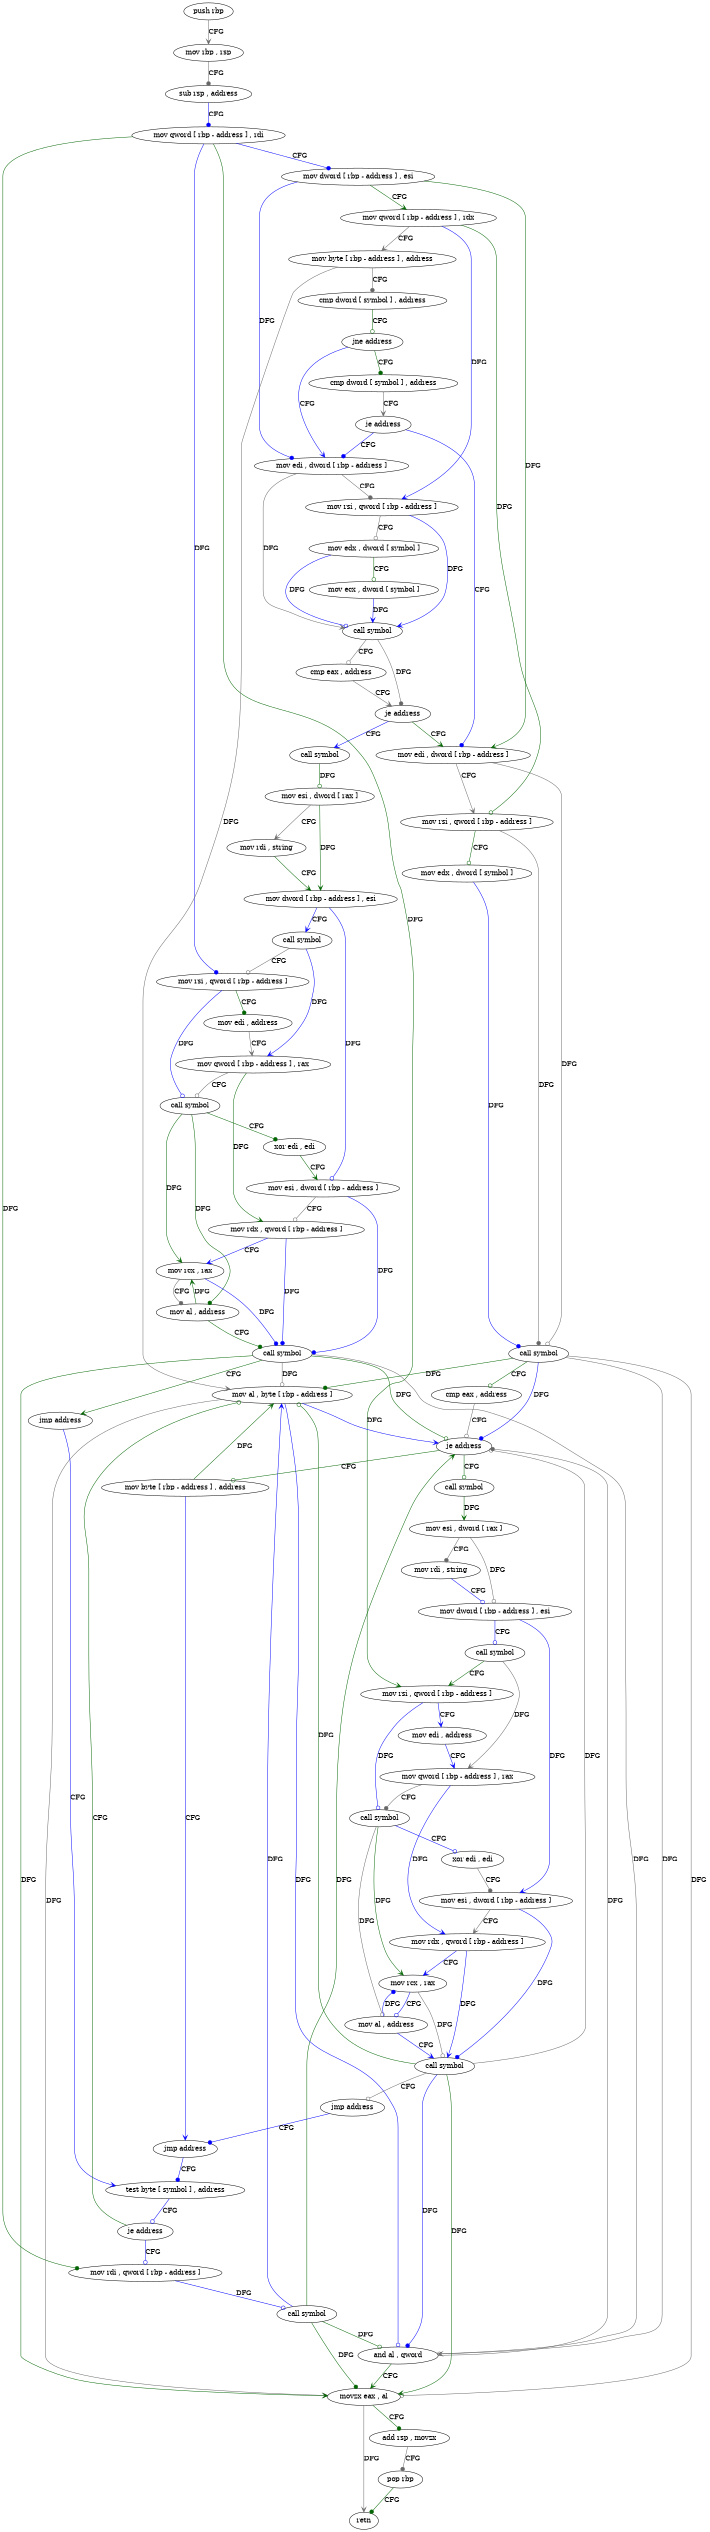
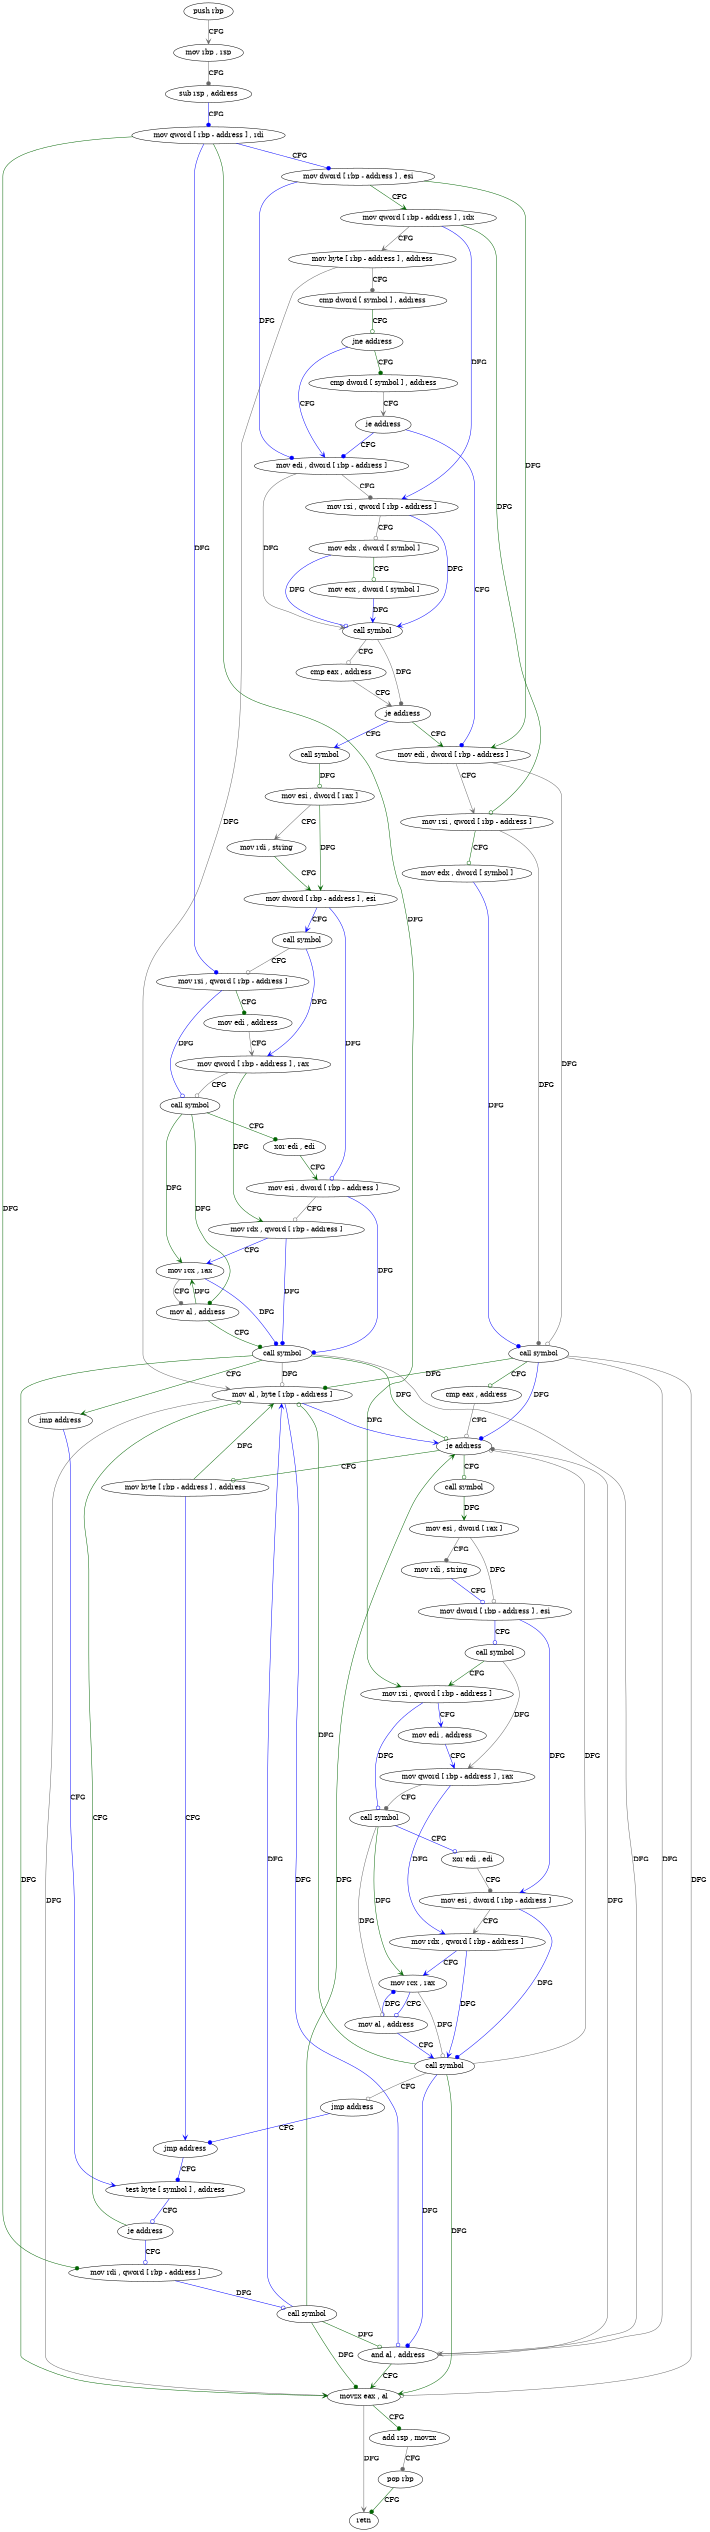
node "and al , qword": label "and al , qword" -> "and al , address"
